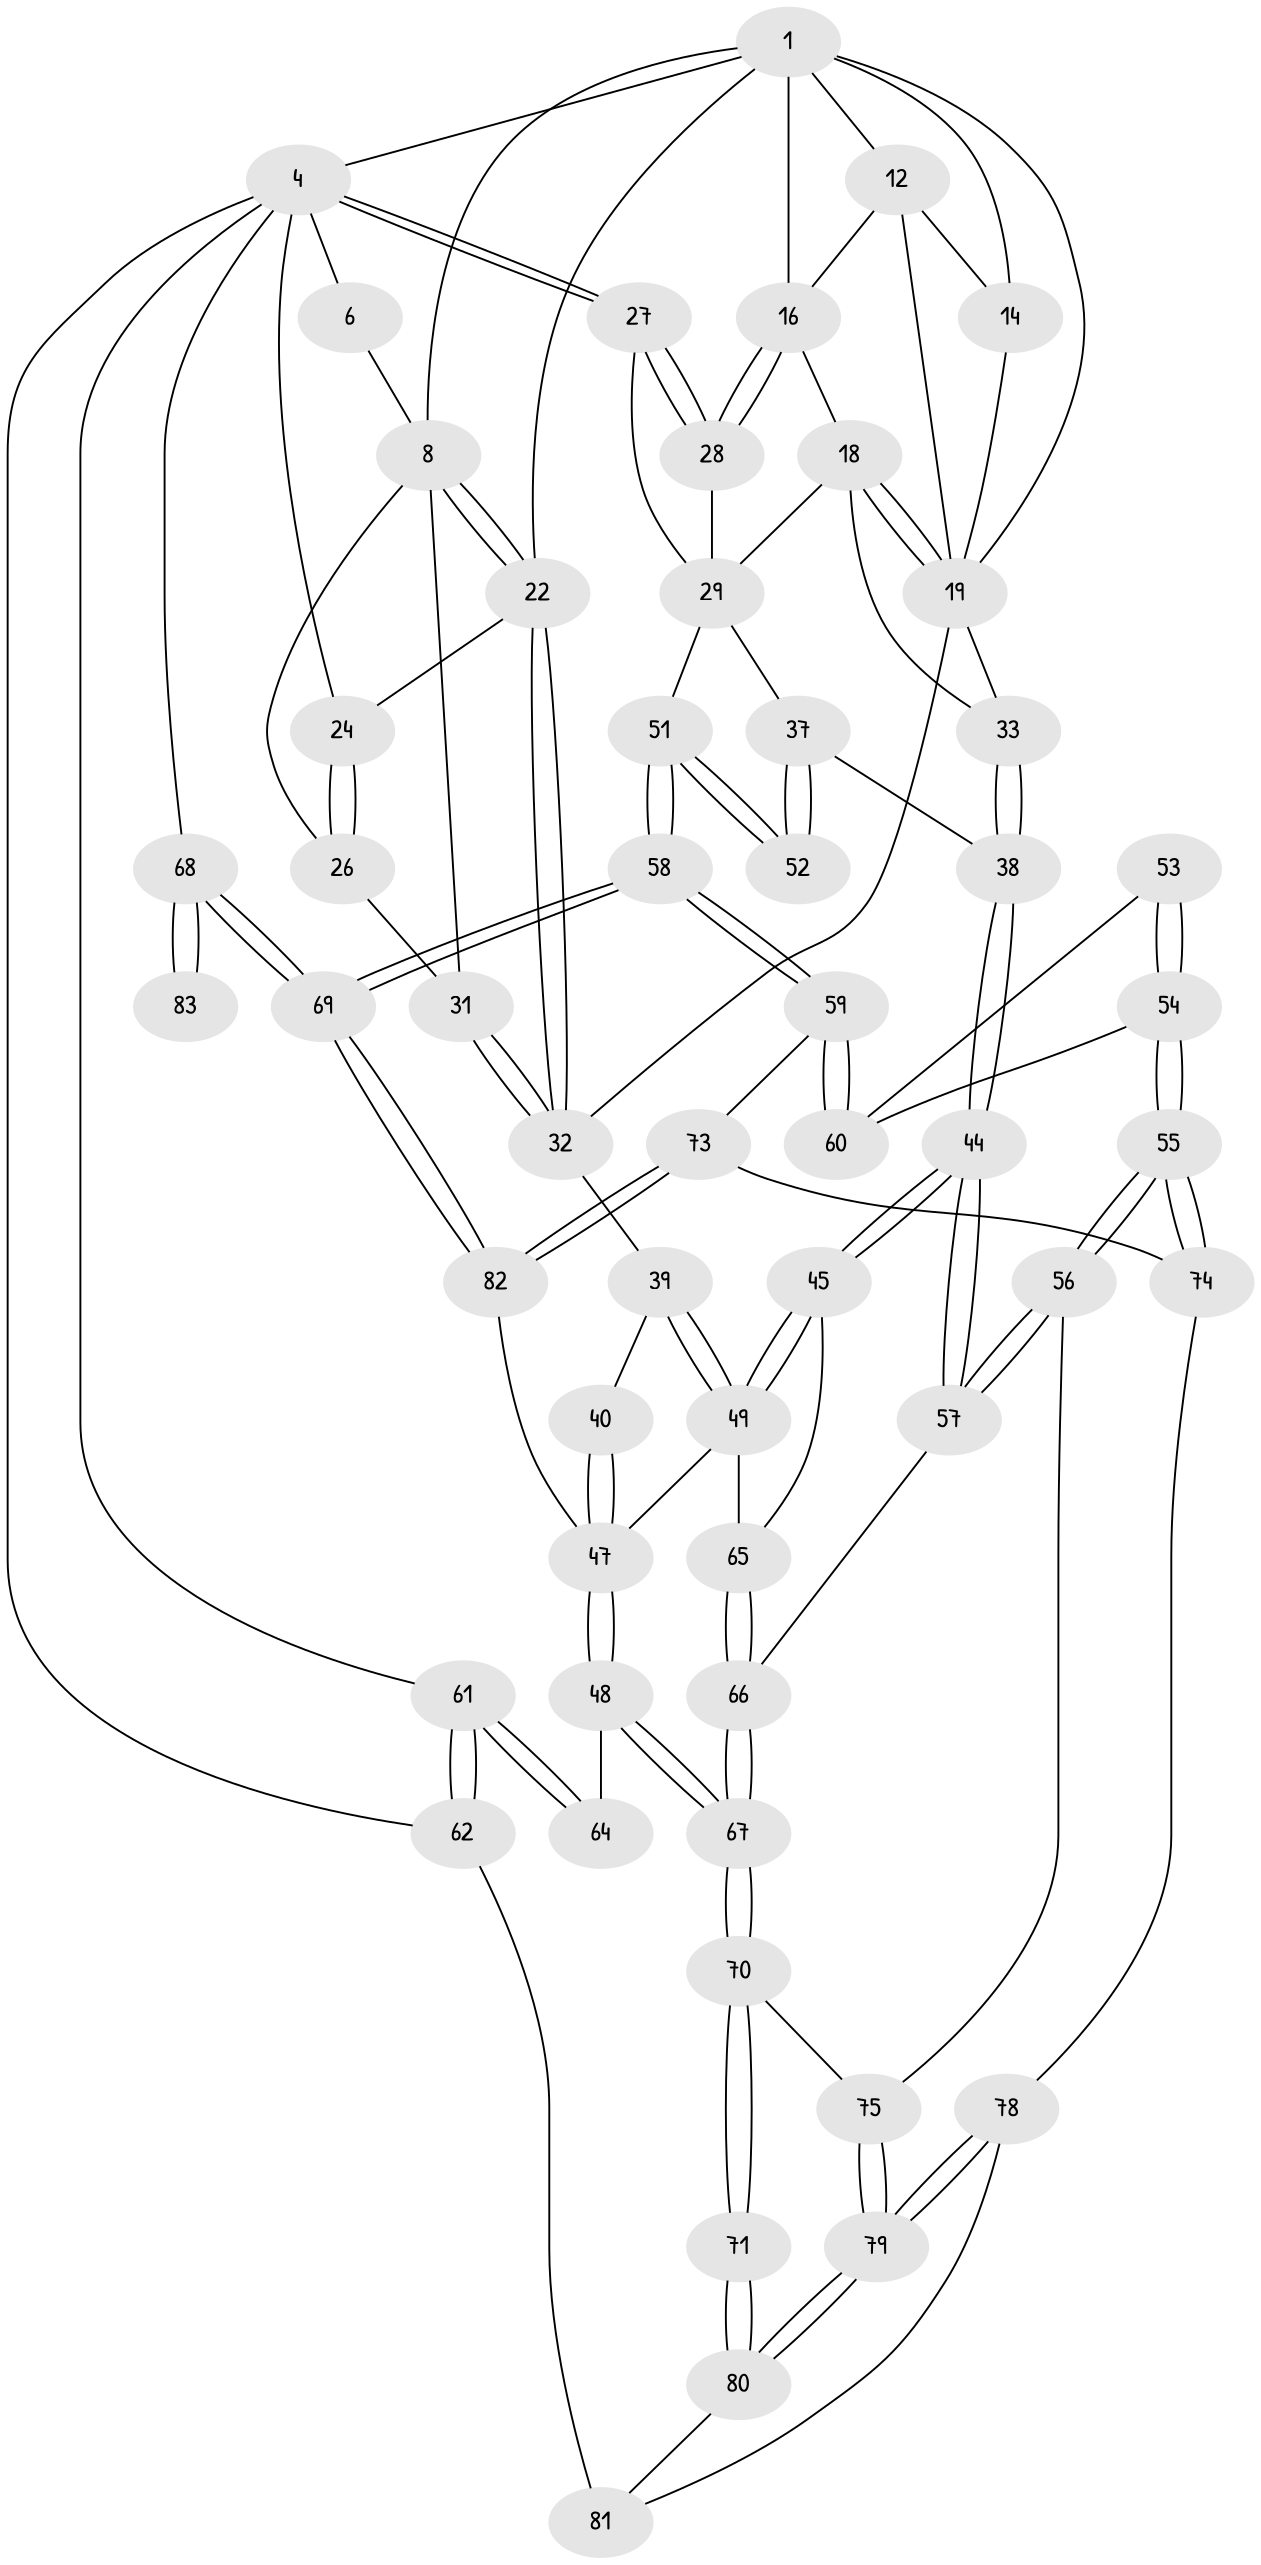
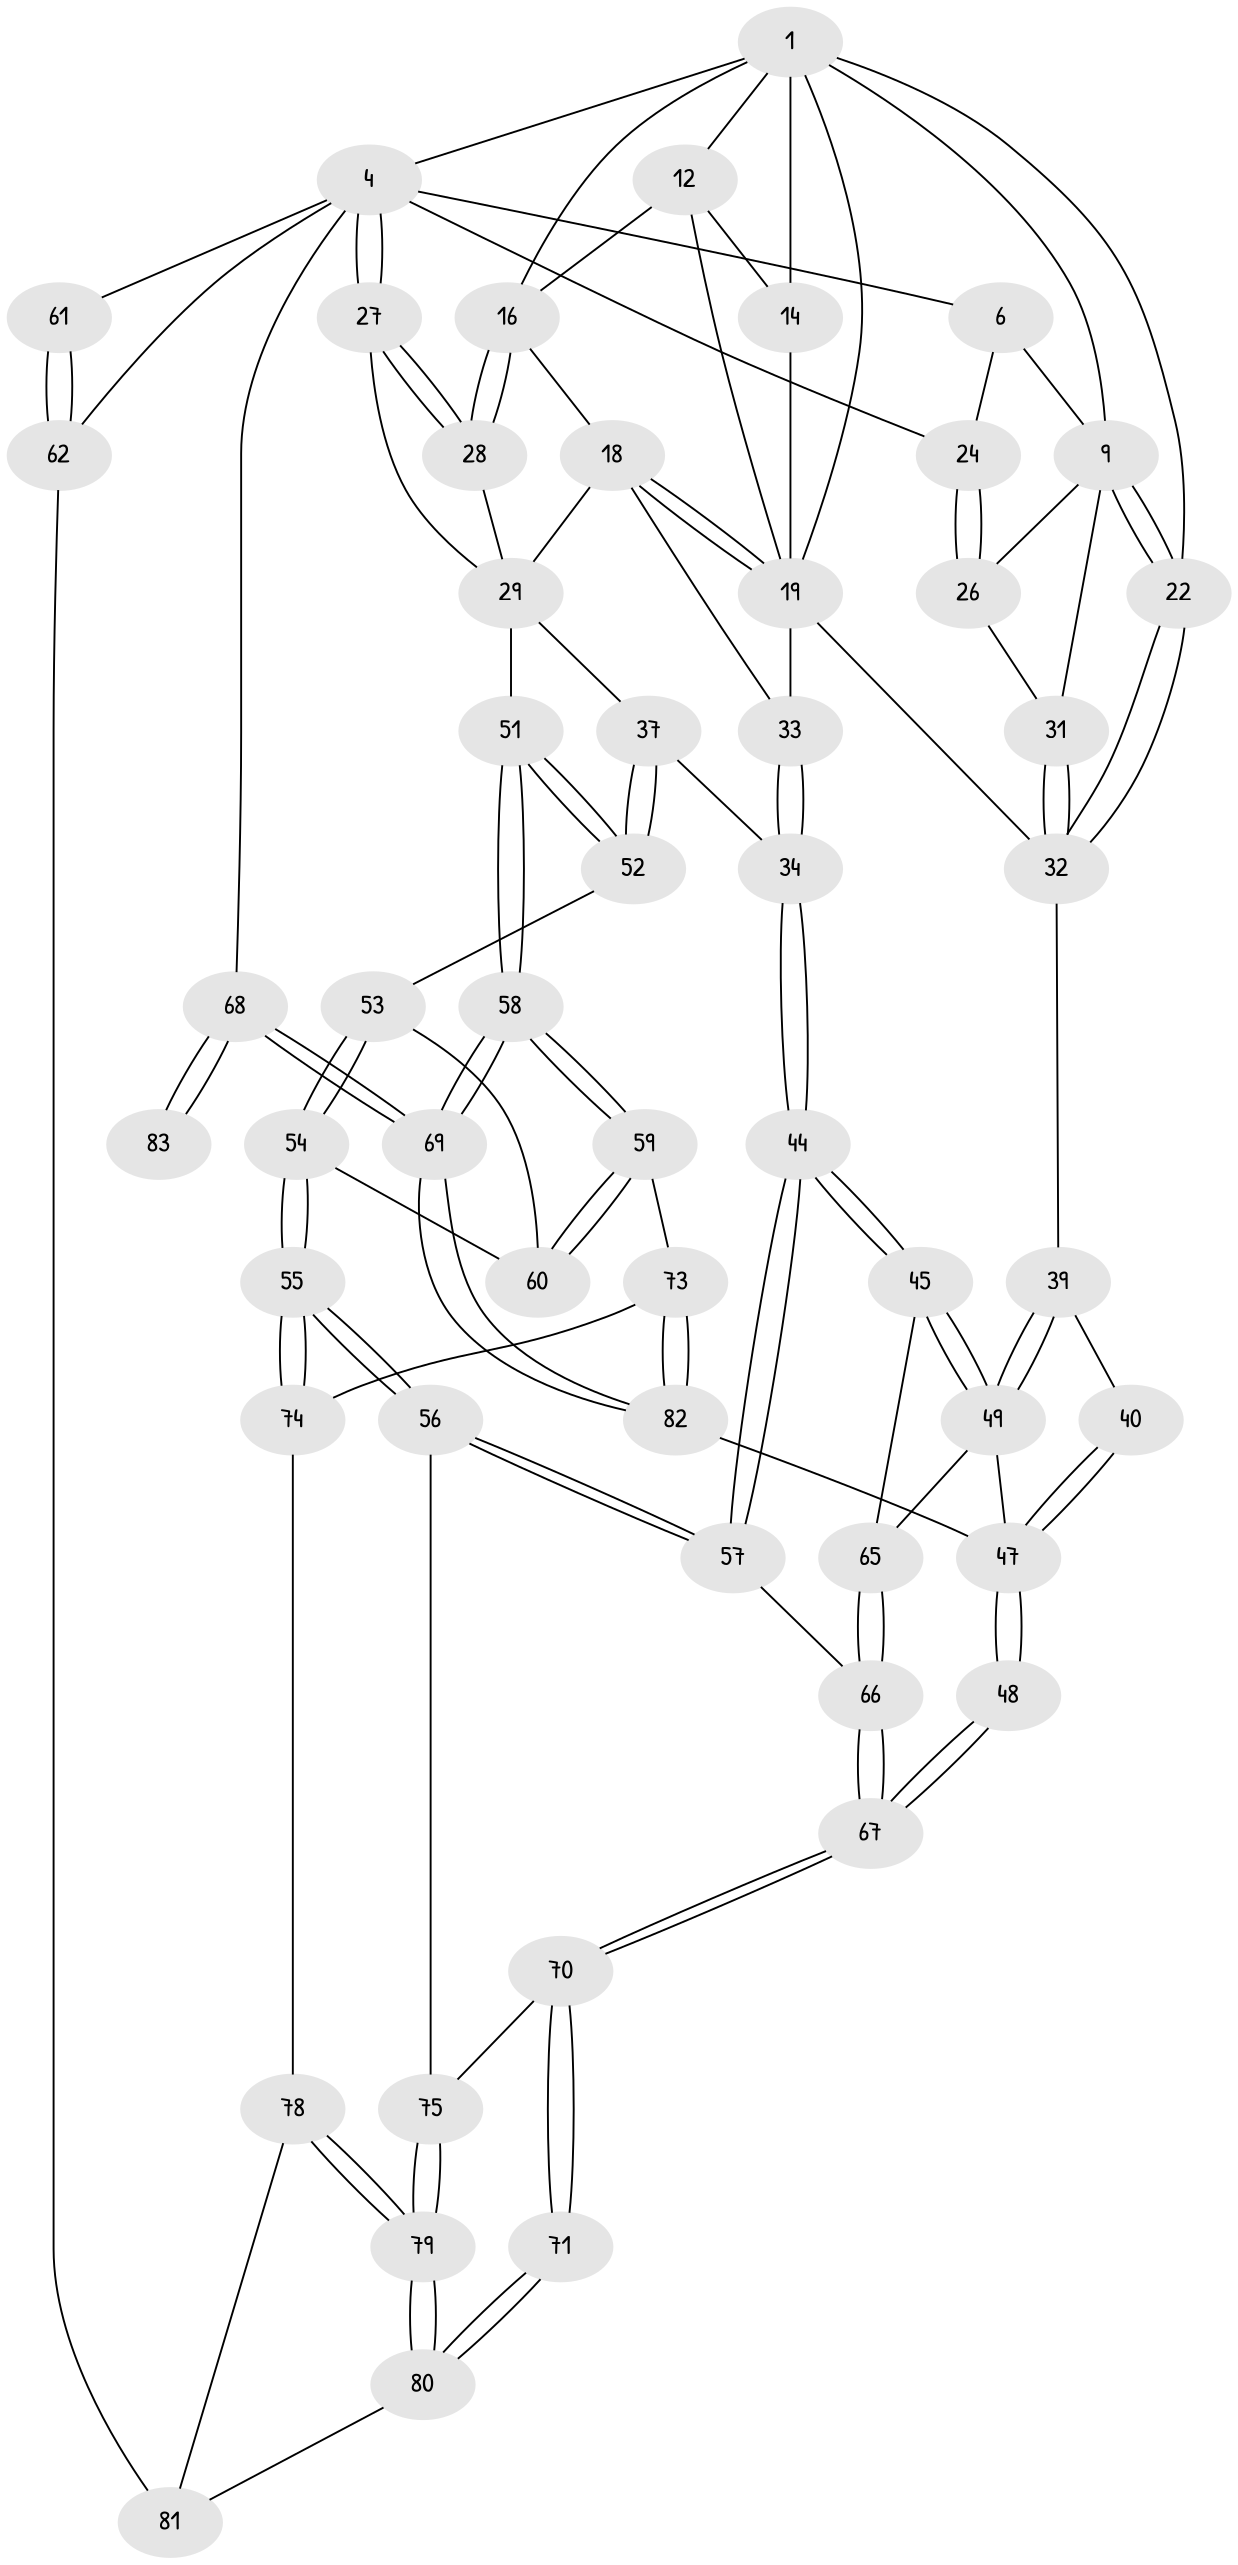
node "8": label "8" -> "9"
edge "22" -- "24": now "6" -- "24"
node "38": label "38" -> "34"
edge "52" -- "53": added
node "64": removed
